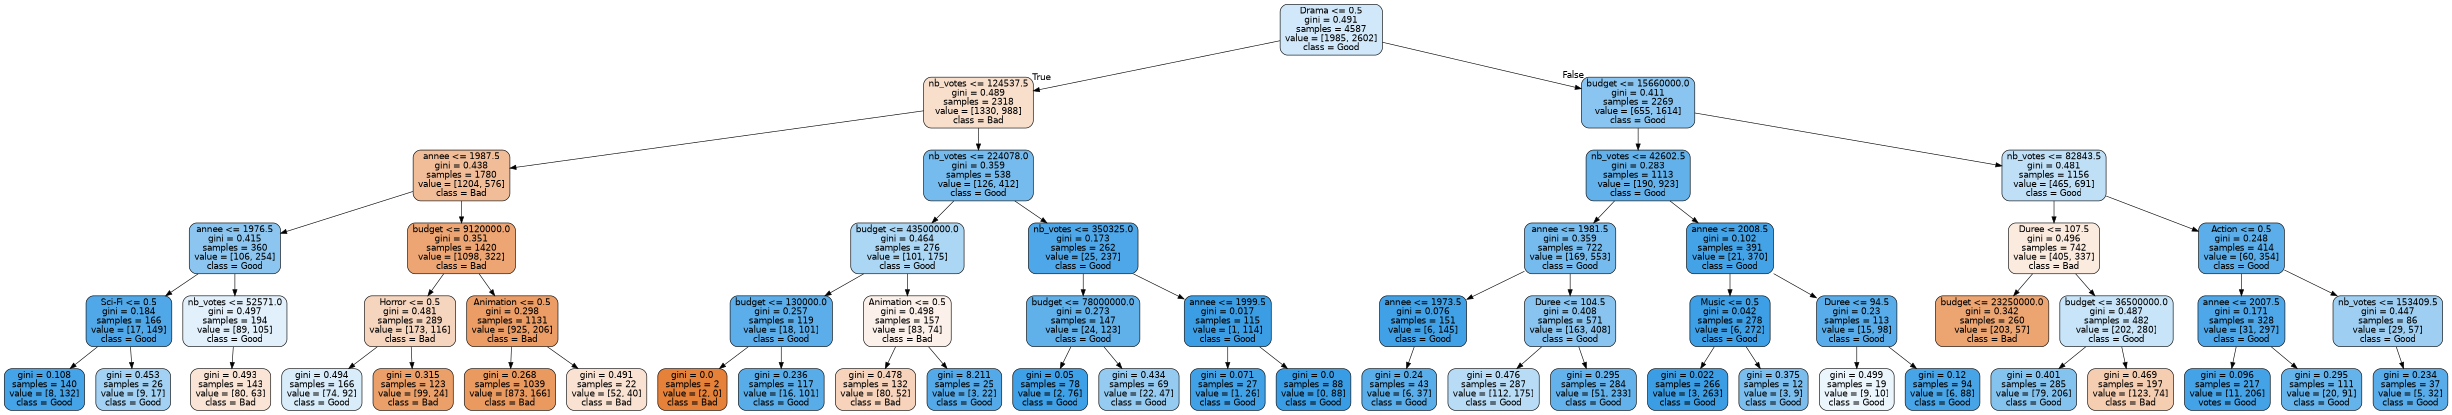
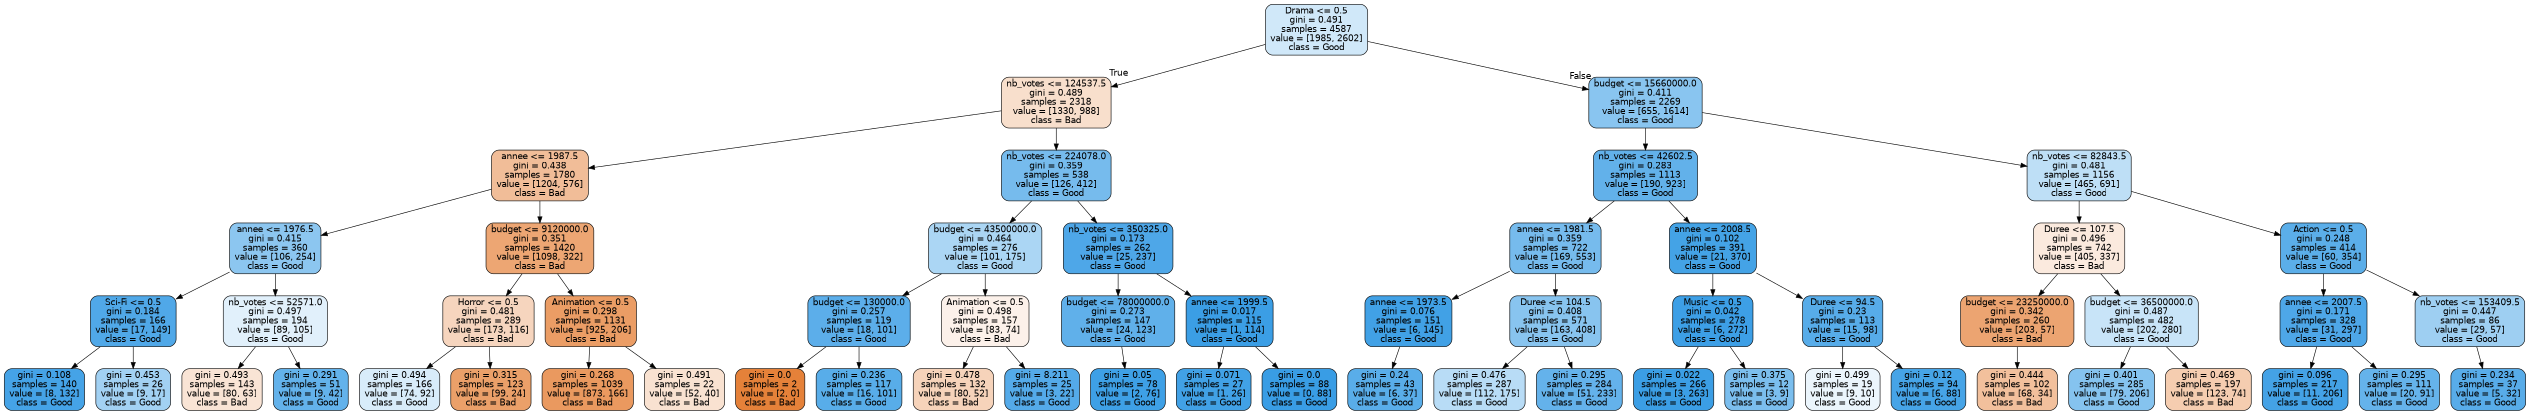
node "gini = 0.291 samples = 51 value = [9, 42] class = Good": added
node "gini = 0.434 samples = 69 value = [22, 47] class = Good": removed
node "gini = 0.444 samples = 102 value = [68, 34] class = Bad": added
node "gini = 0.096 samples = 217 value = [11, 206] votes = Good": label "gini = 0.096 samples = 217 value = [11, 206] votes = Good" -> "gini = 0.096 samples = 217 value = [11, 206] class = Good"
